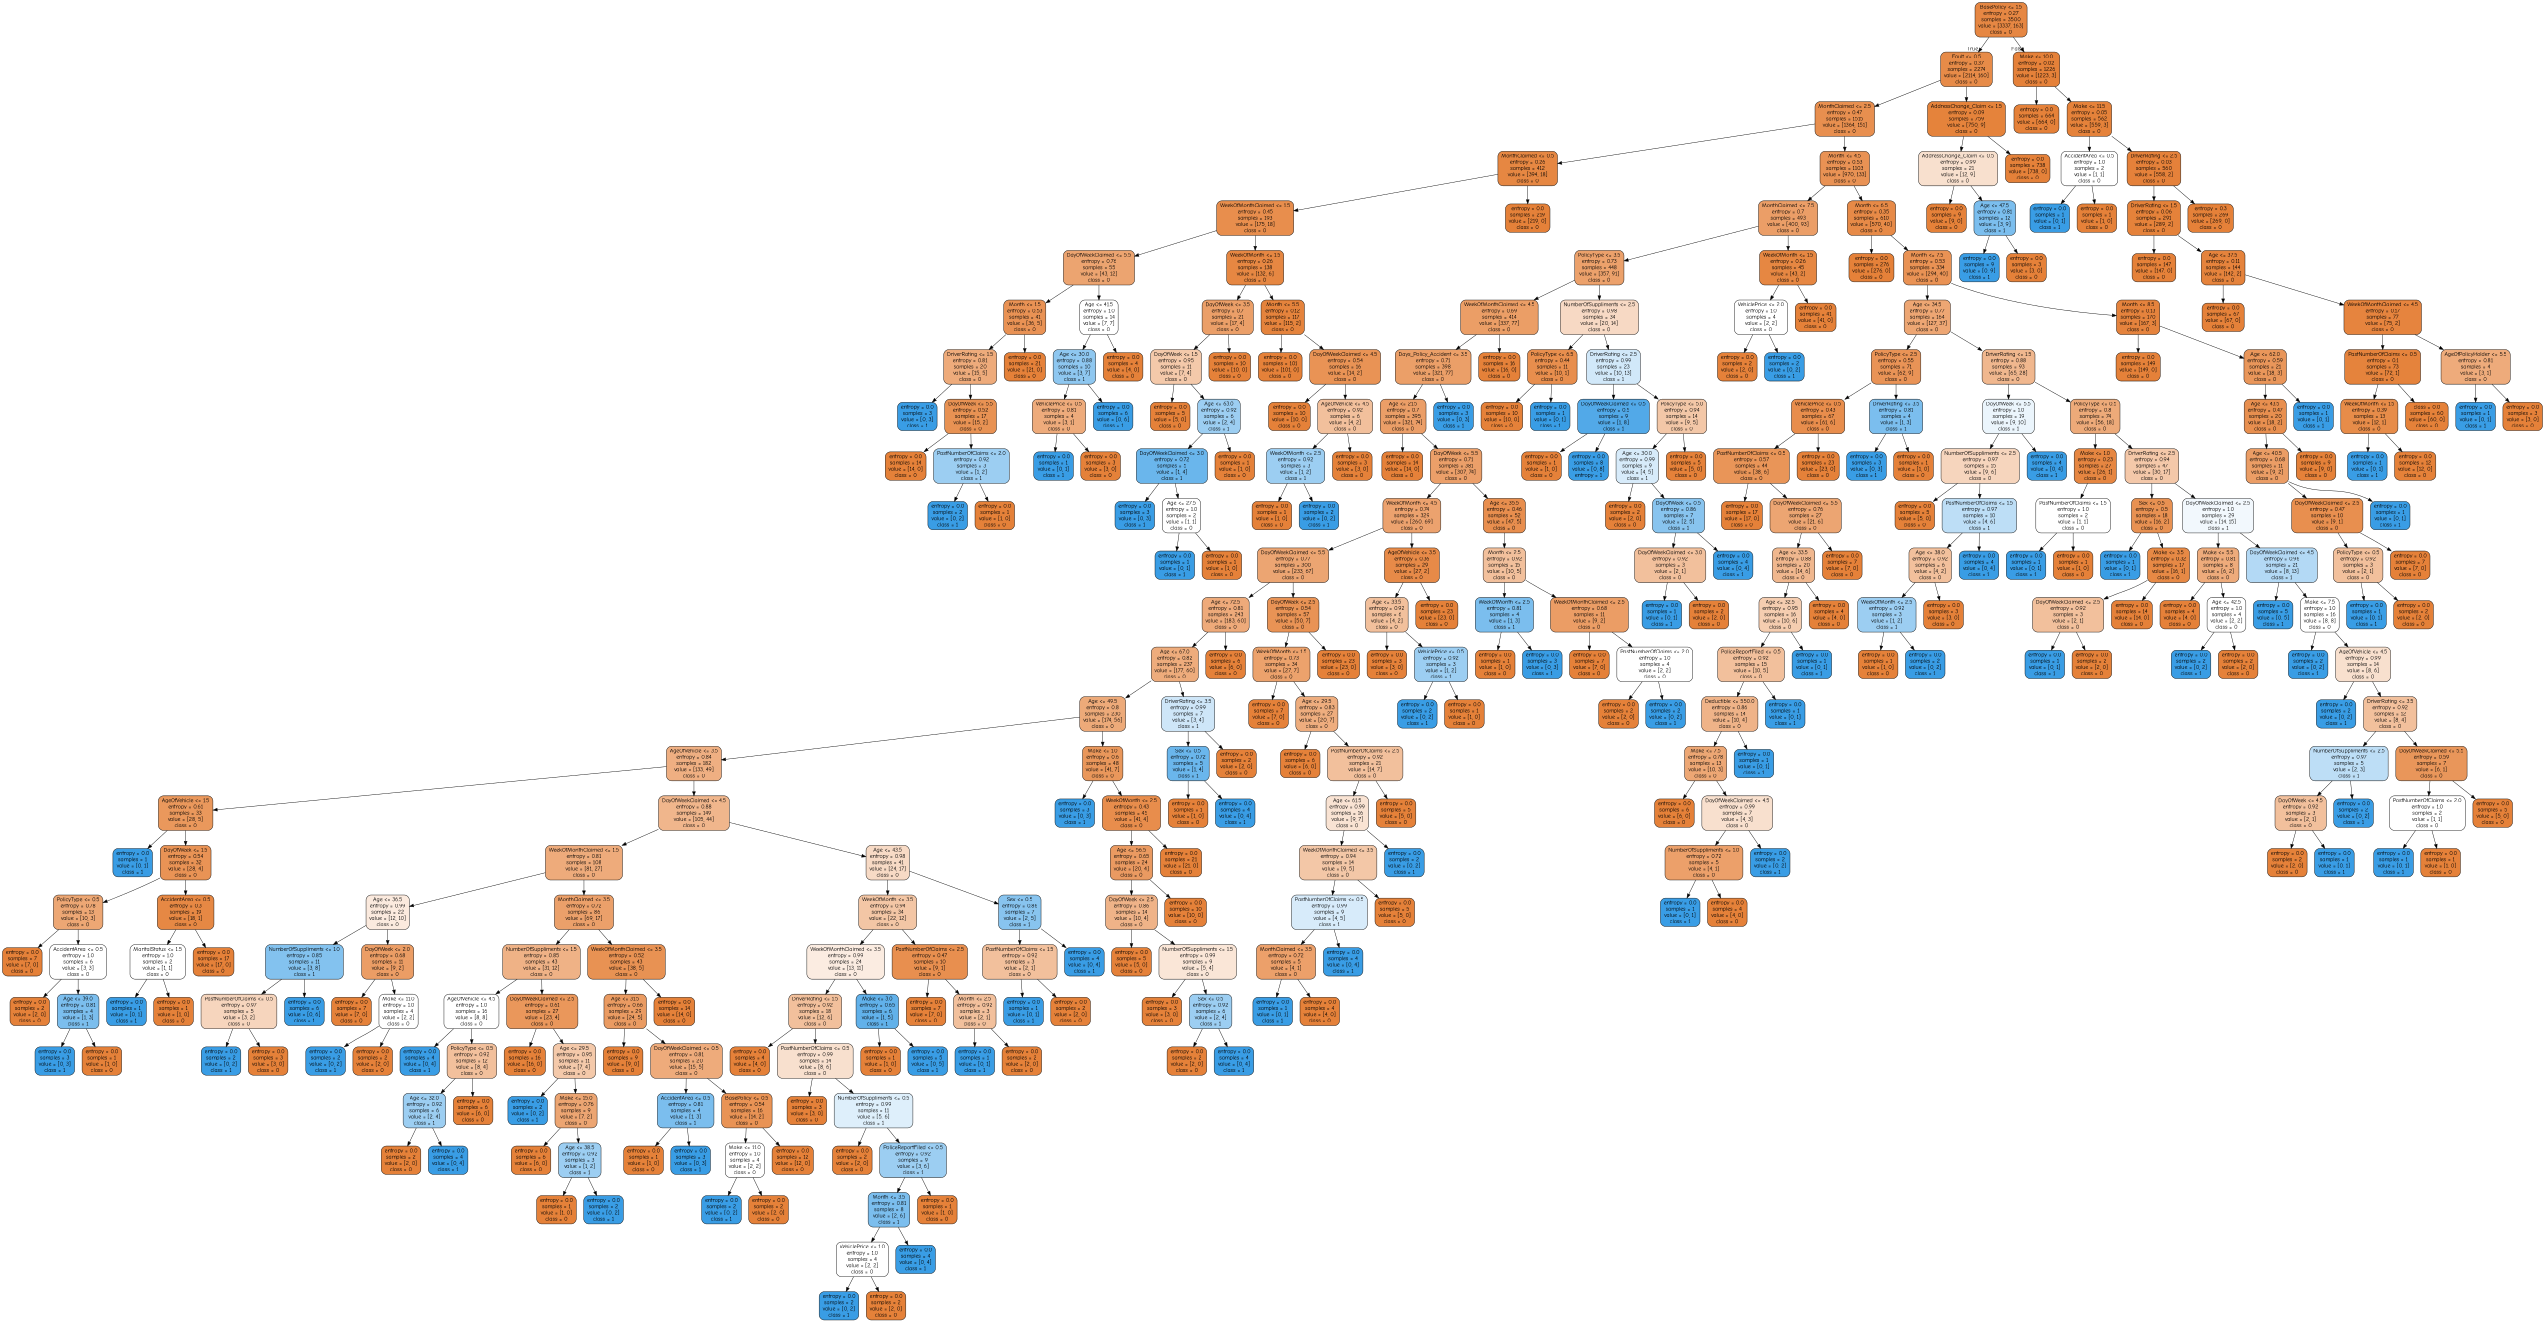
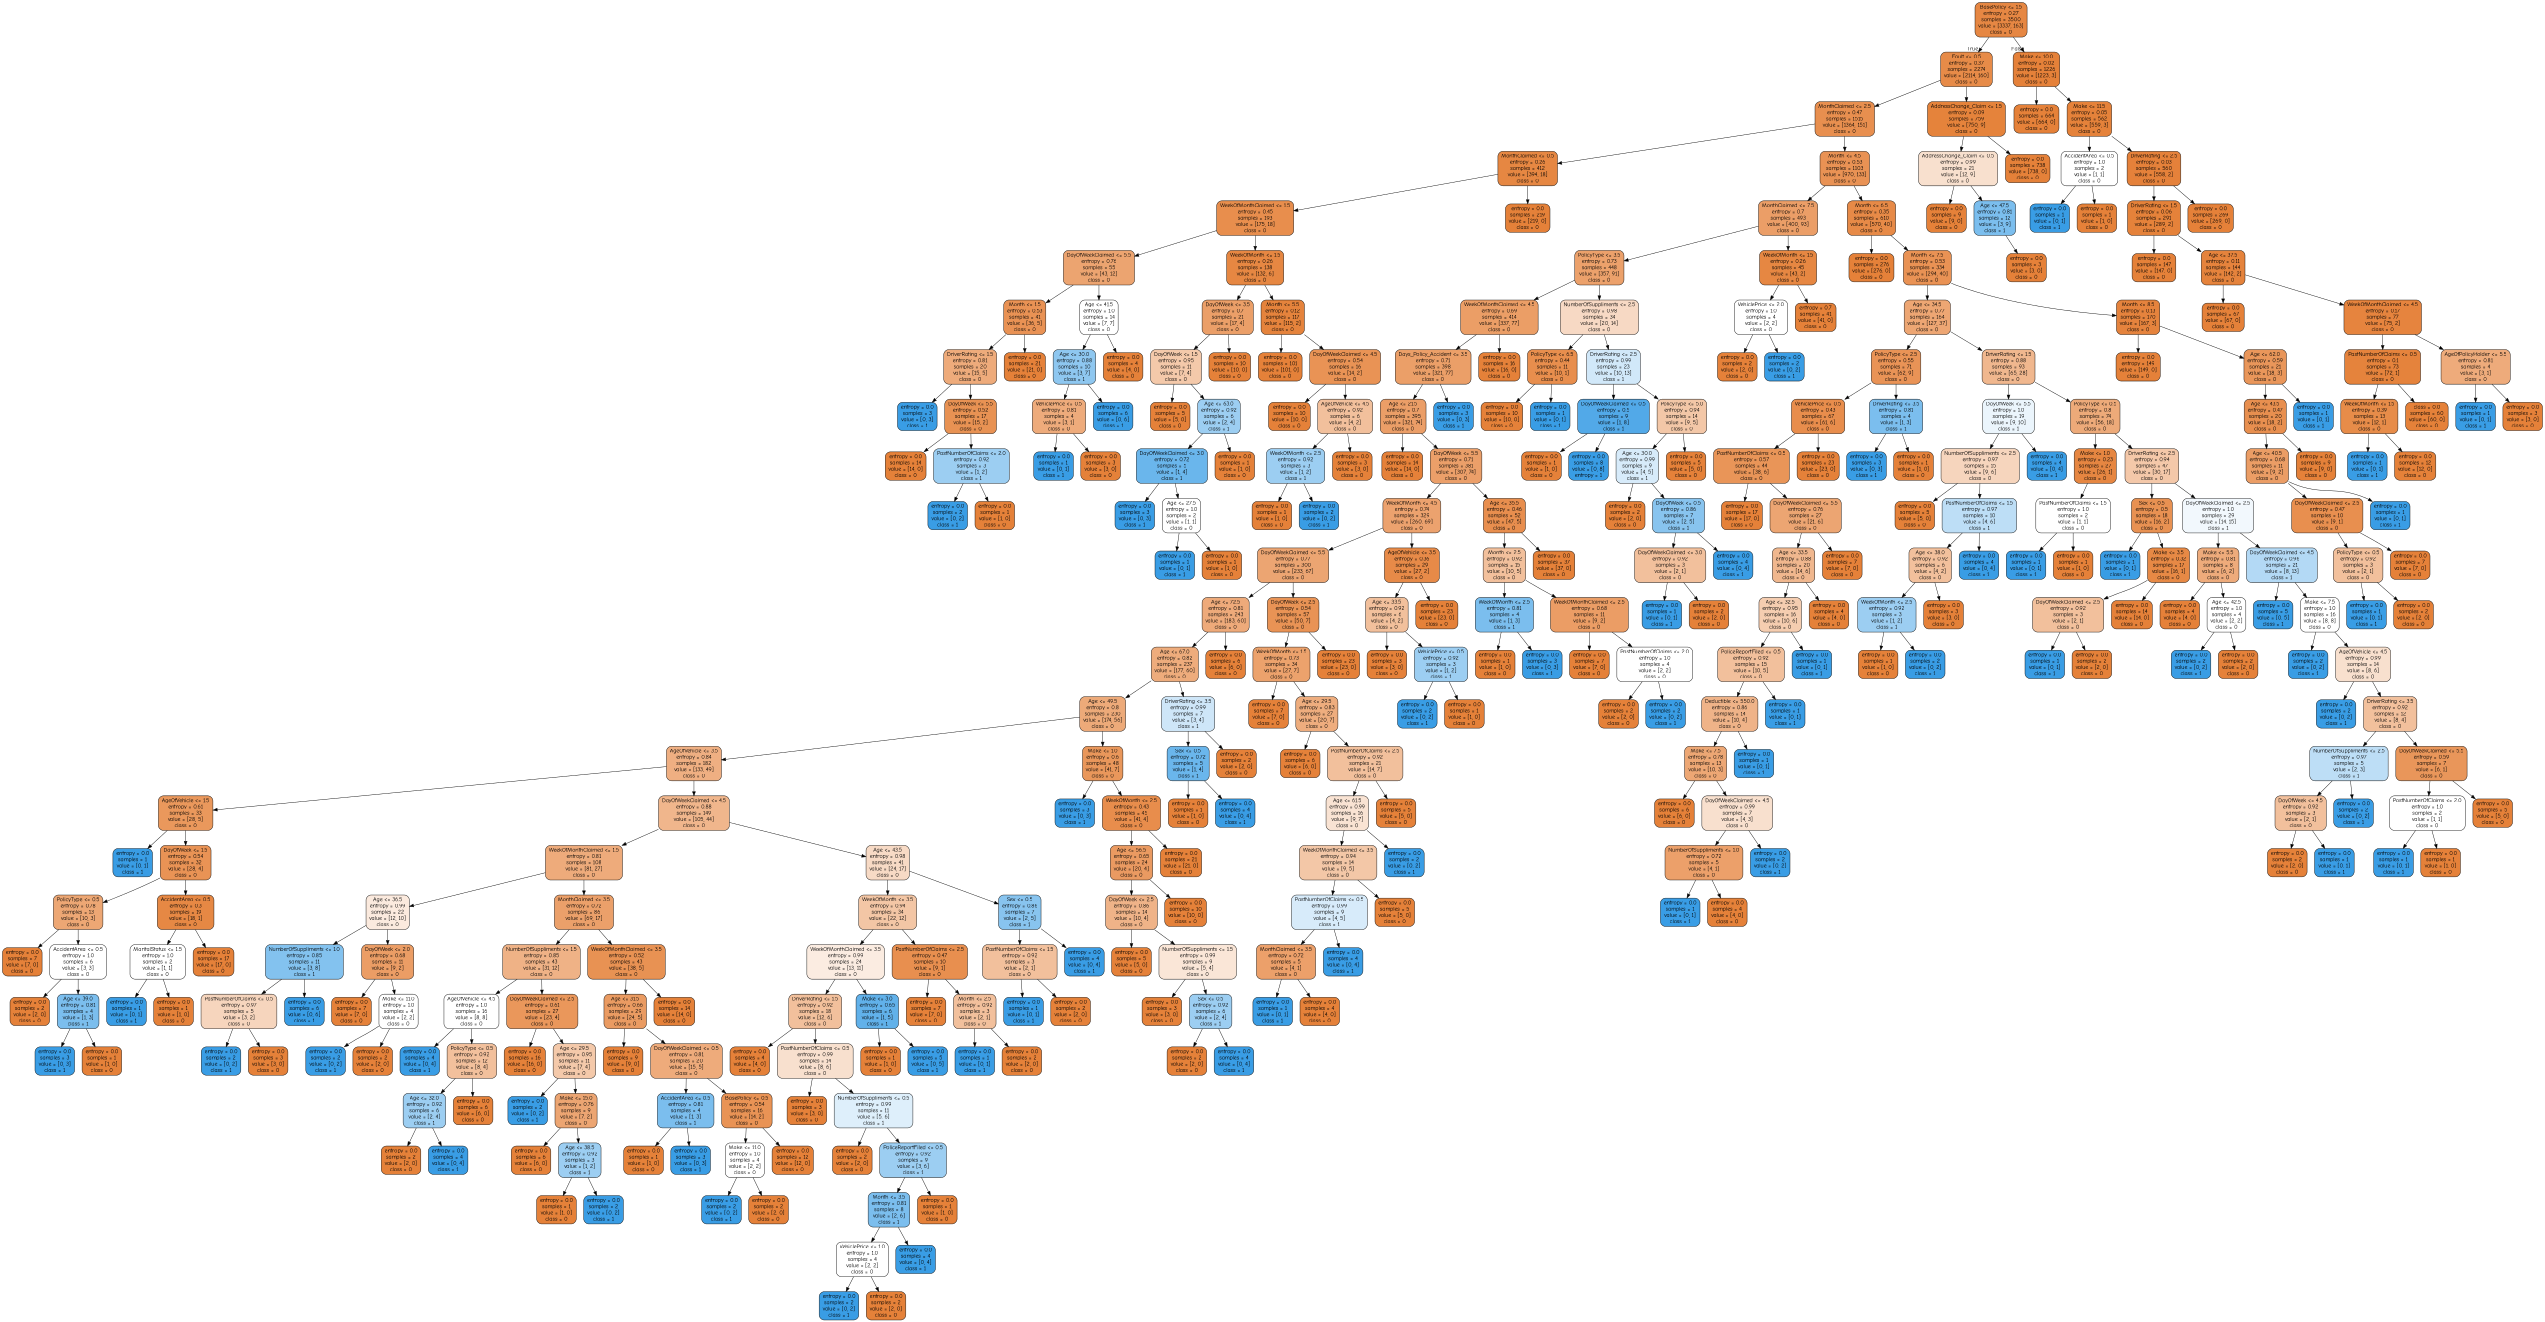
node "entropy = 0.3 samples = 269 value = [269, 0] class = 0": label "entropy = 0.3 samples = 269 value = [269, 0] class = 0" -> "entropy = 0.0 samples = 269 value = [269, 0] class = 0"
node "entropy = 0.0 samples = 9 value = [0, 9] class = 1": removed
node "entropy = 0.0 samples = 41 value = [41, 0] class = 0": label "entropy = 0.0 samples = 41 value = [41, 0] class = 0" -> "entropy = 0.7 samples = 41 value = [41, 0] class = 0"
node "entropy = 0.0 samples = 149 value = [149, 0] class = 0": label "entropy = 0.0 samples = 149 value = [149, 0] class = 0" -> "entropy = 0.0 entropy = 149 value = [149, 0] class = 0"
node "entropy = 0.0 samples = 37 value = [37, 0] class = 0": added
